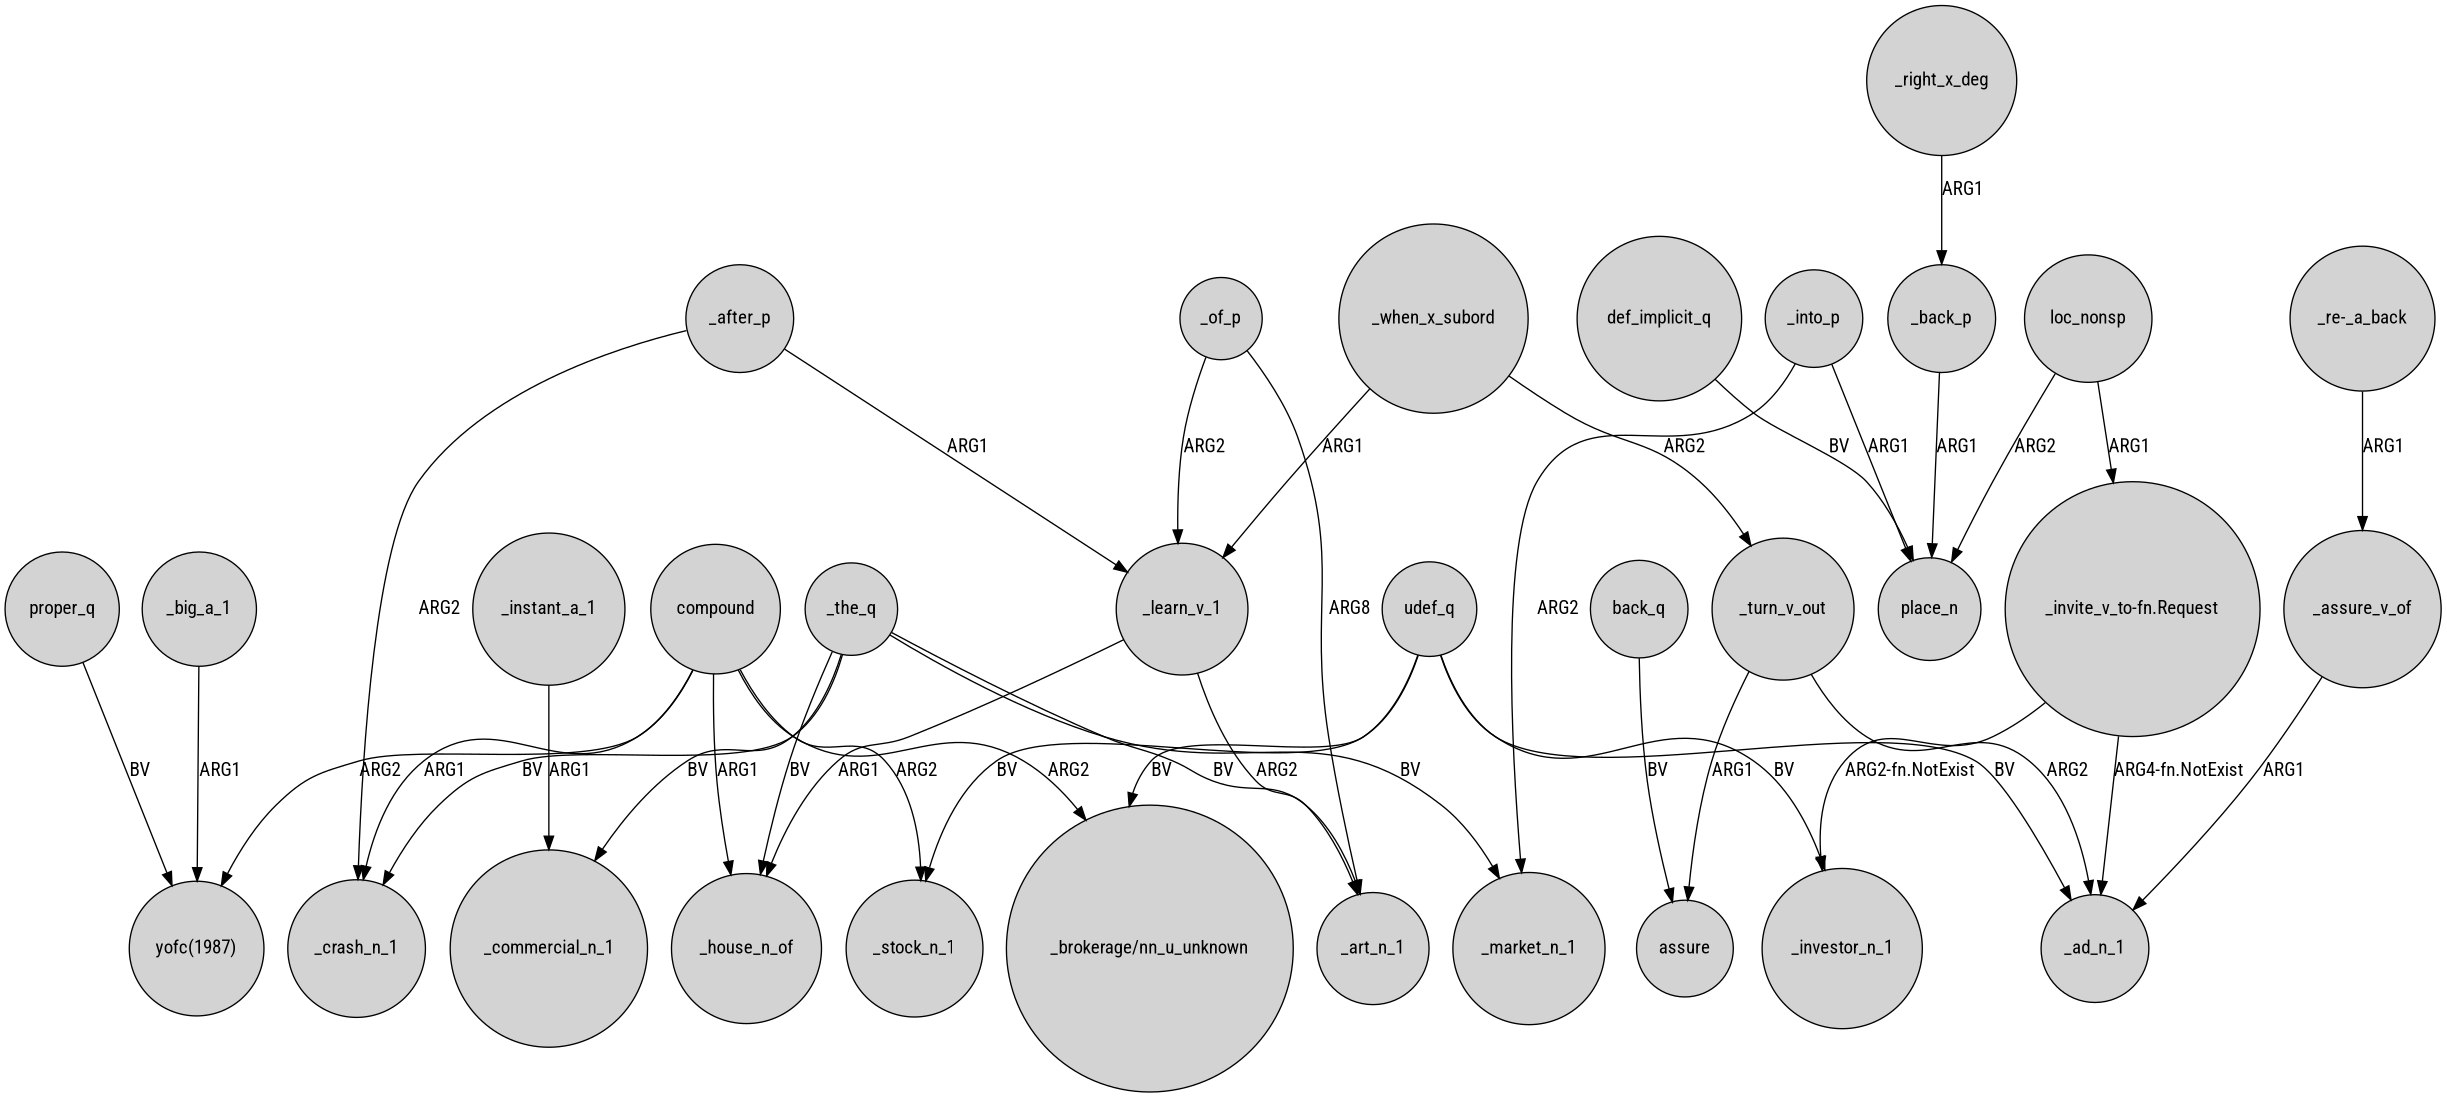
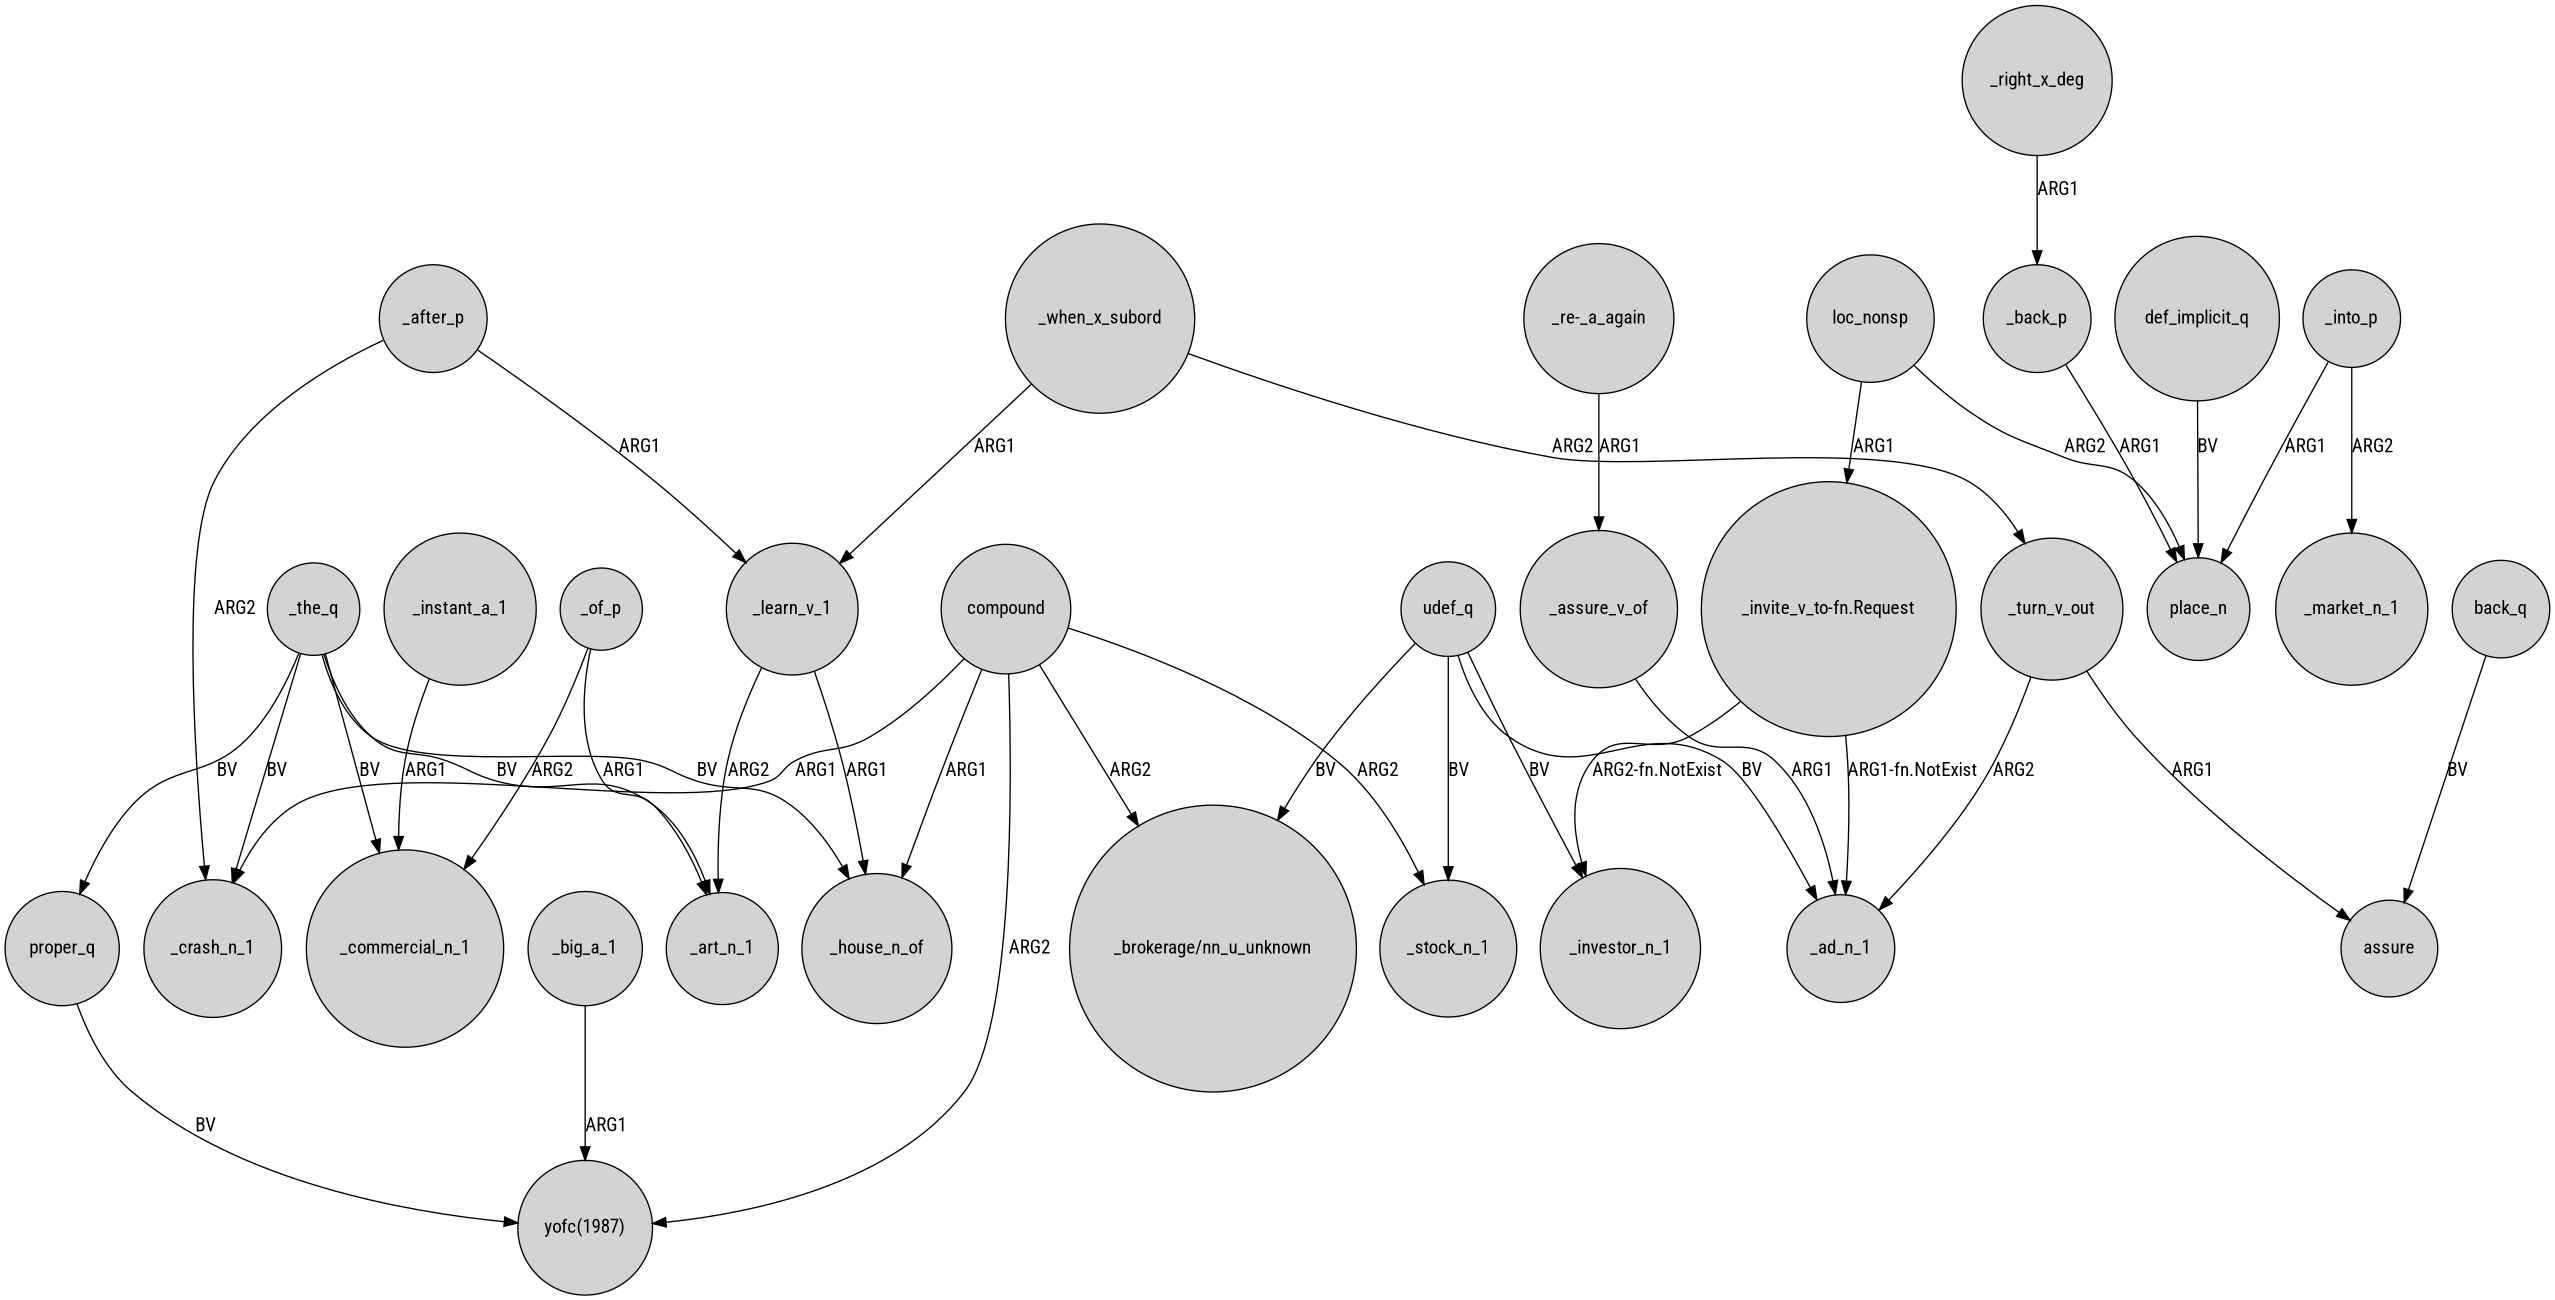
node "_re-_a_back": label "_re-_a_back" -> "_re-_a_again"
edge "_of_p" -> "_learn_v_1": now "_of_p" -> "_commercial_n_1"
edge "_of_p" -> "_art_n_1": label "ARG8" -> "ARG1"
edge "_the_q" -> "_market_n_1": now "_the_q" -> "proper_q"
edge "_invite_v_to-fn.Request" -> "_ad_n_1": label "ARG4-fn.NotExist" -> "ARG1-fn.NotExist"
